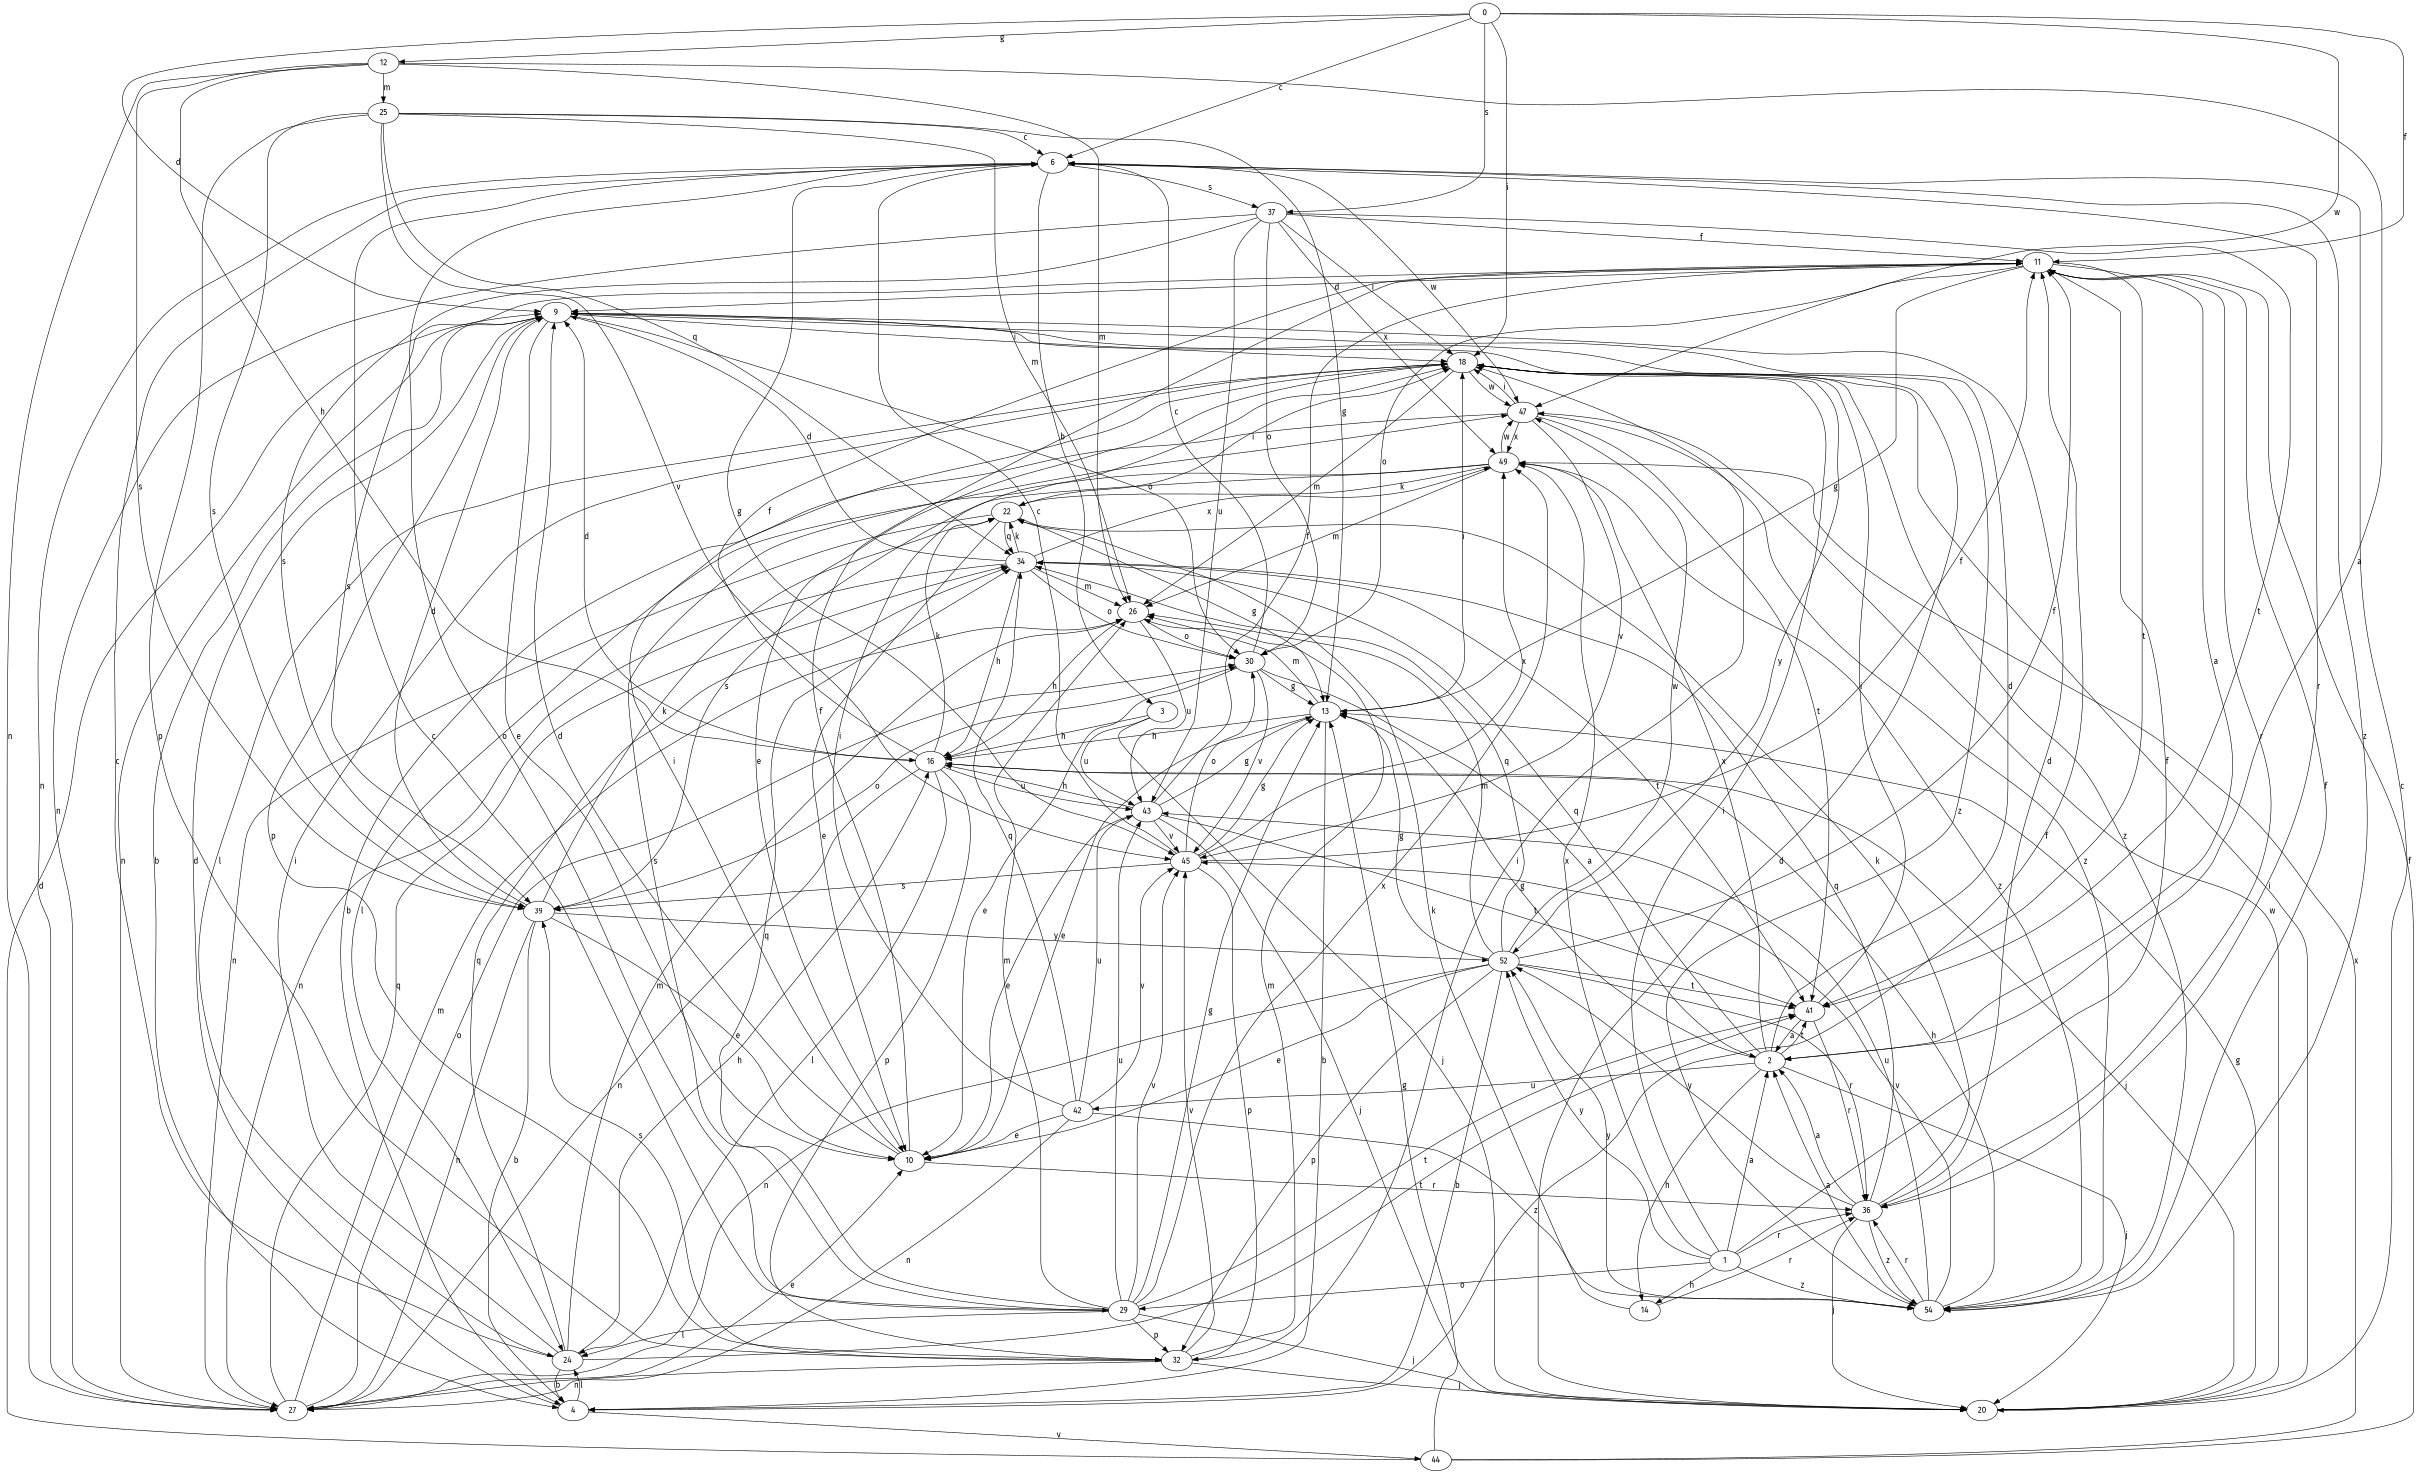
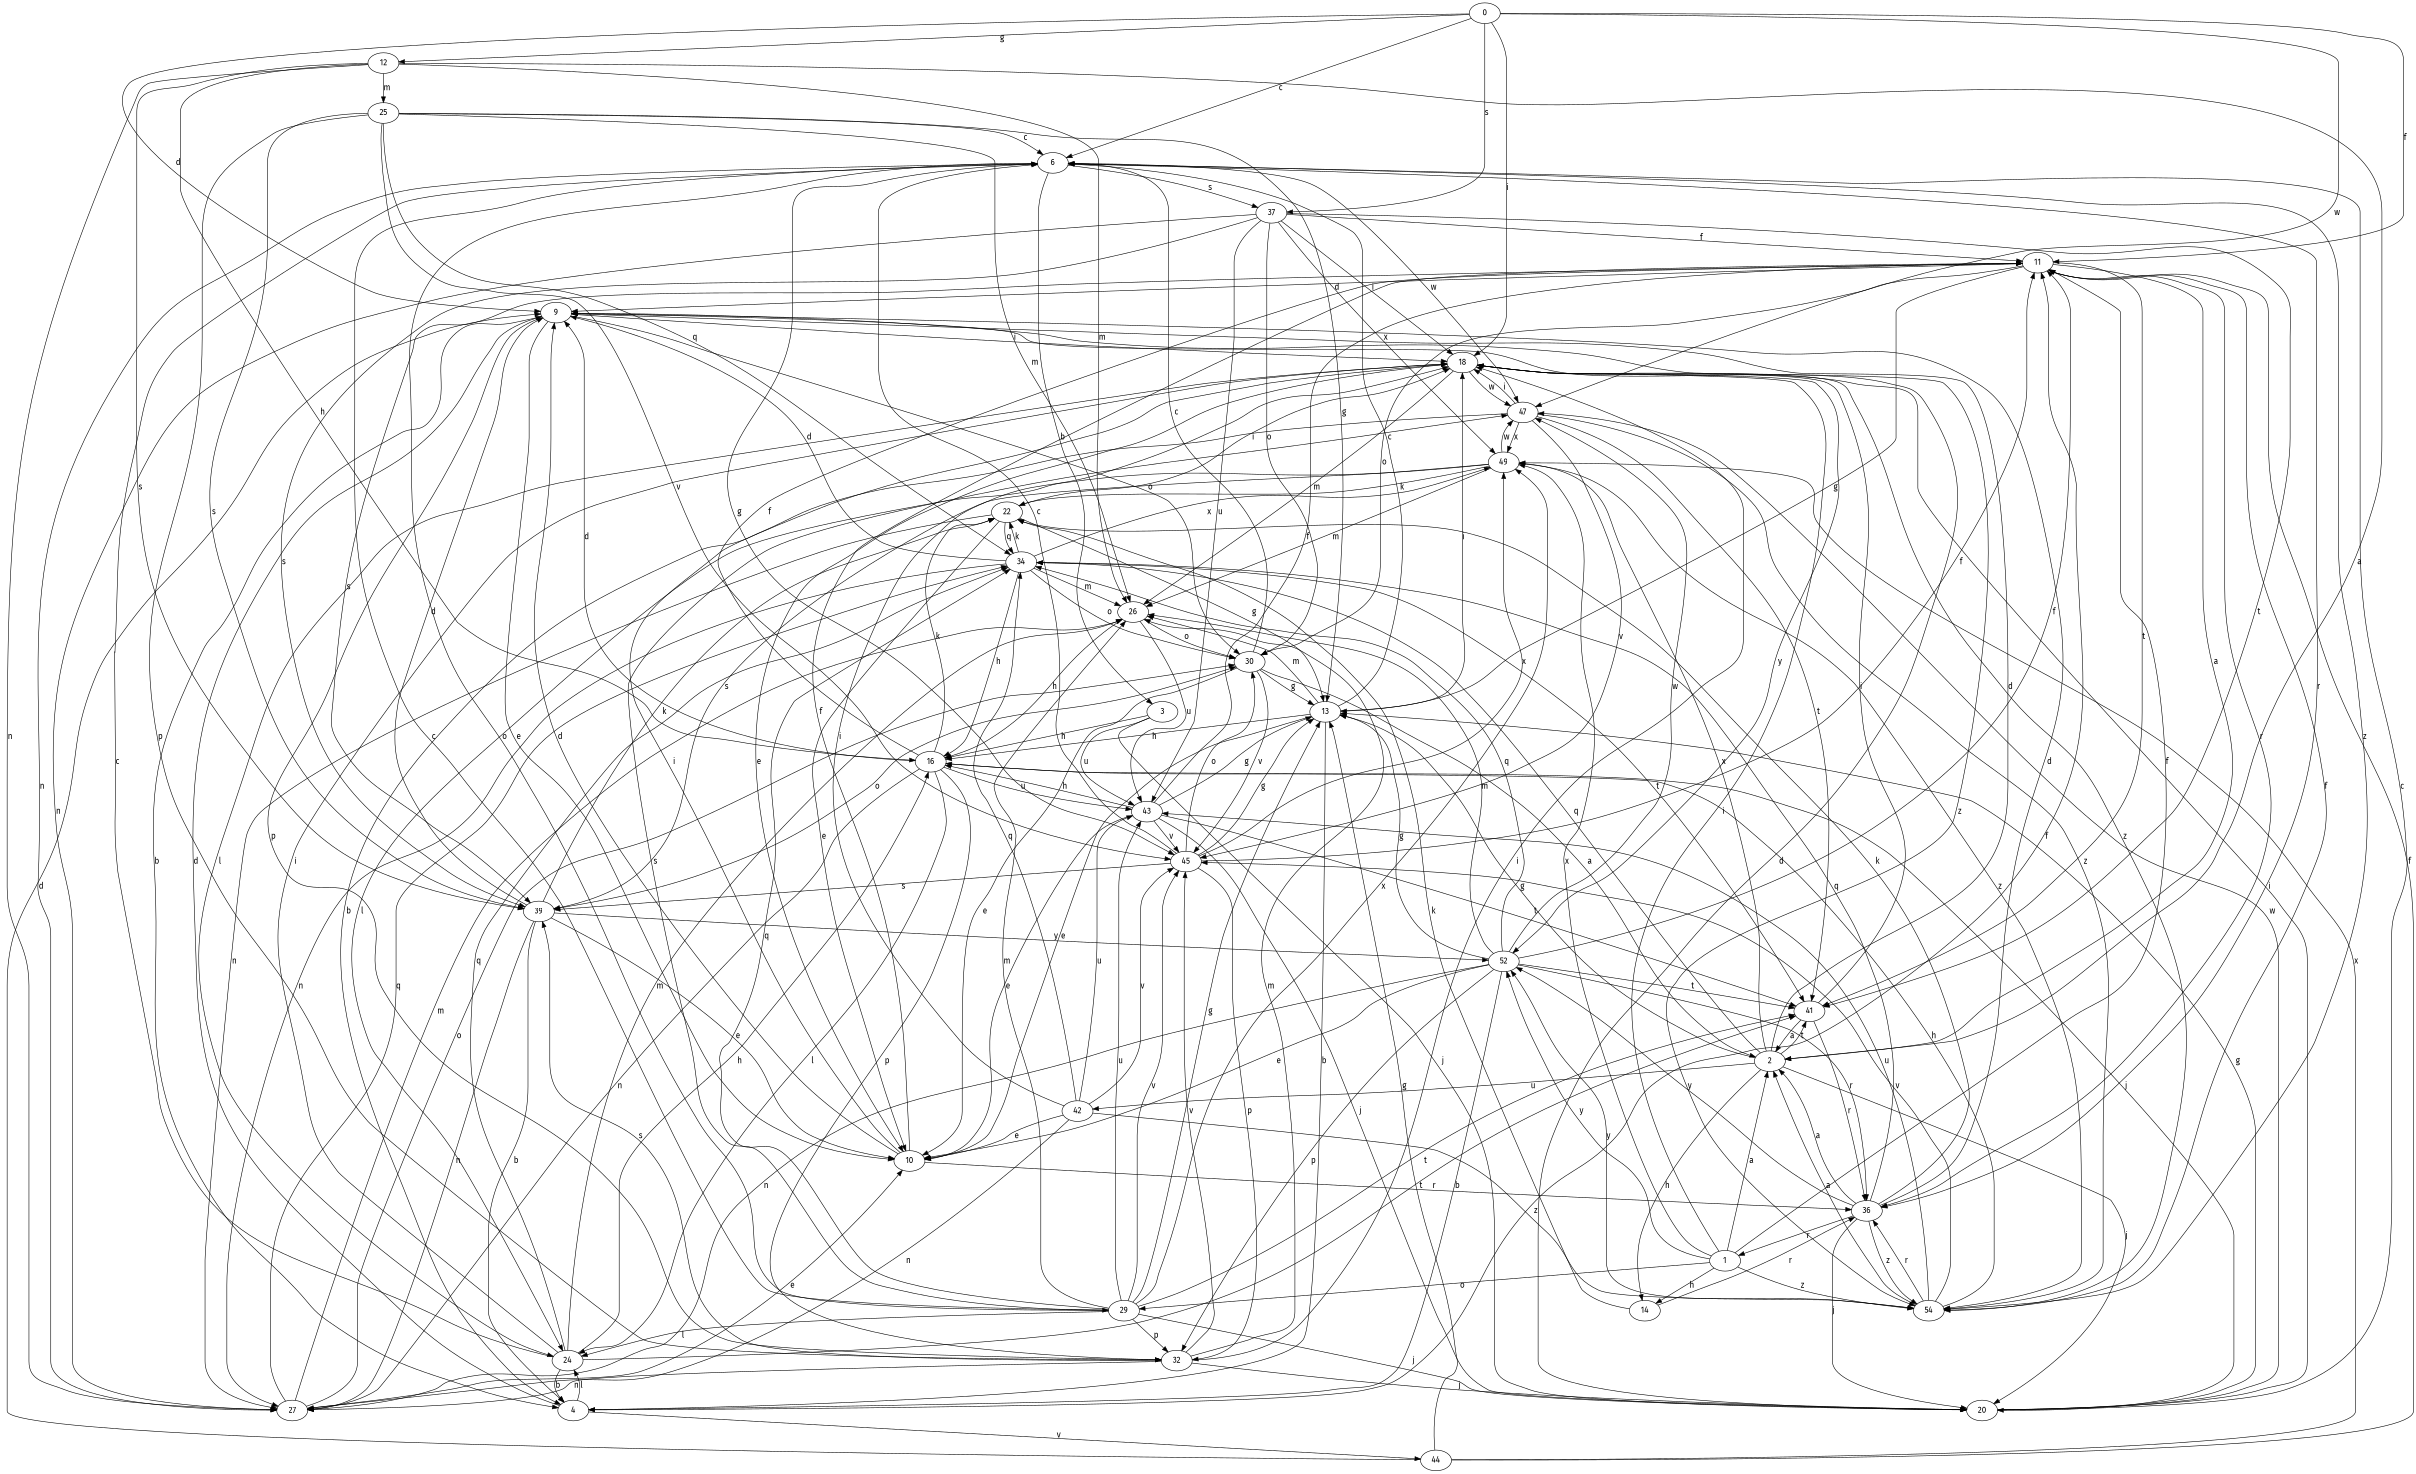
edge "13" -> "6": added, label "c"
edge "9" -> "27": removed, label "n"
edge "1" -> "36": reversed
